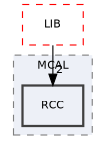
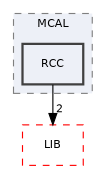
edge "LIB" -> "RCC": reversed
